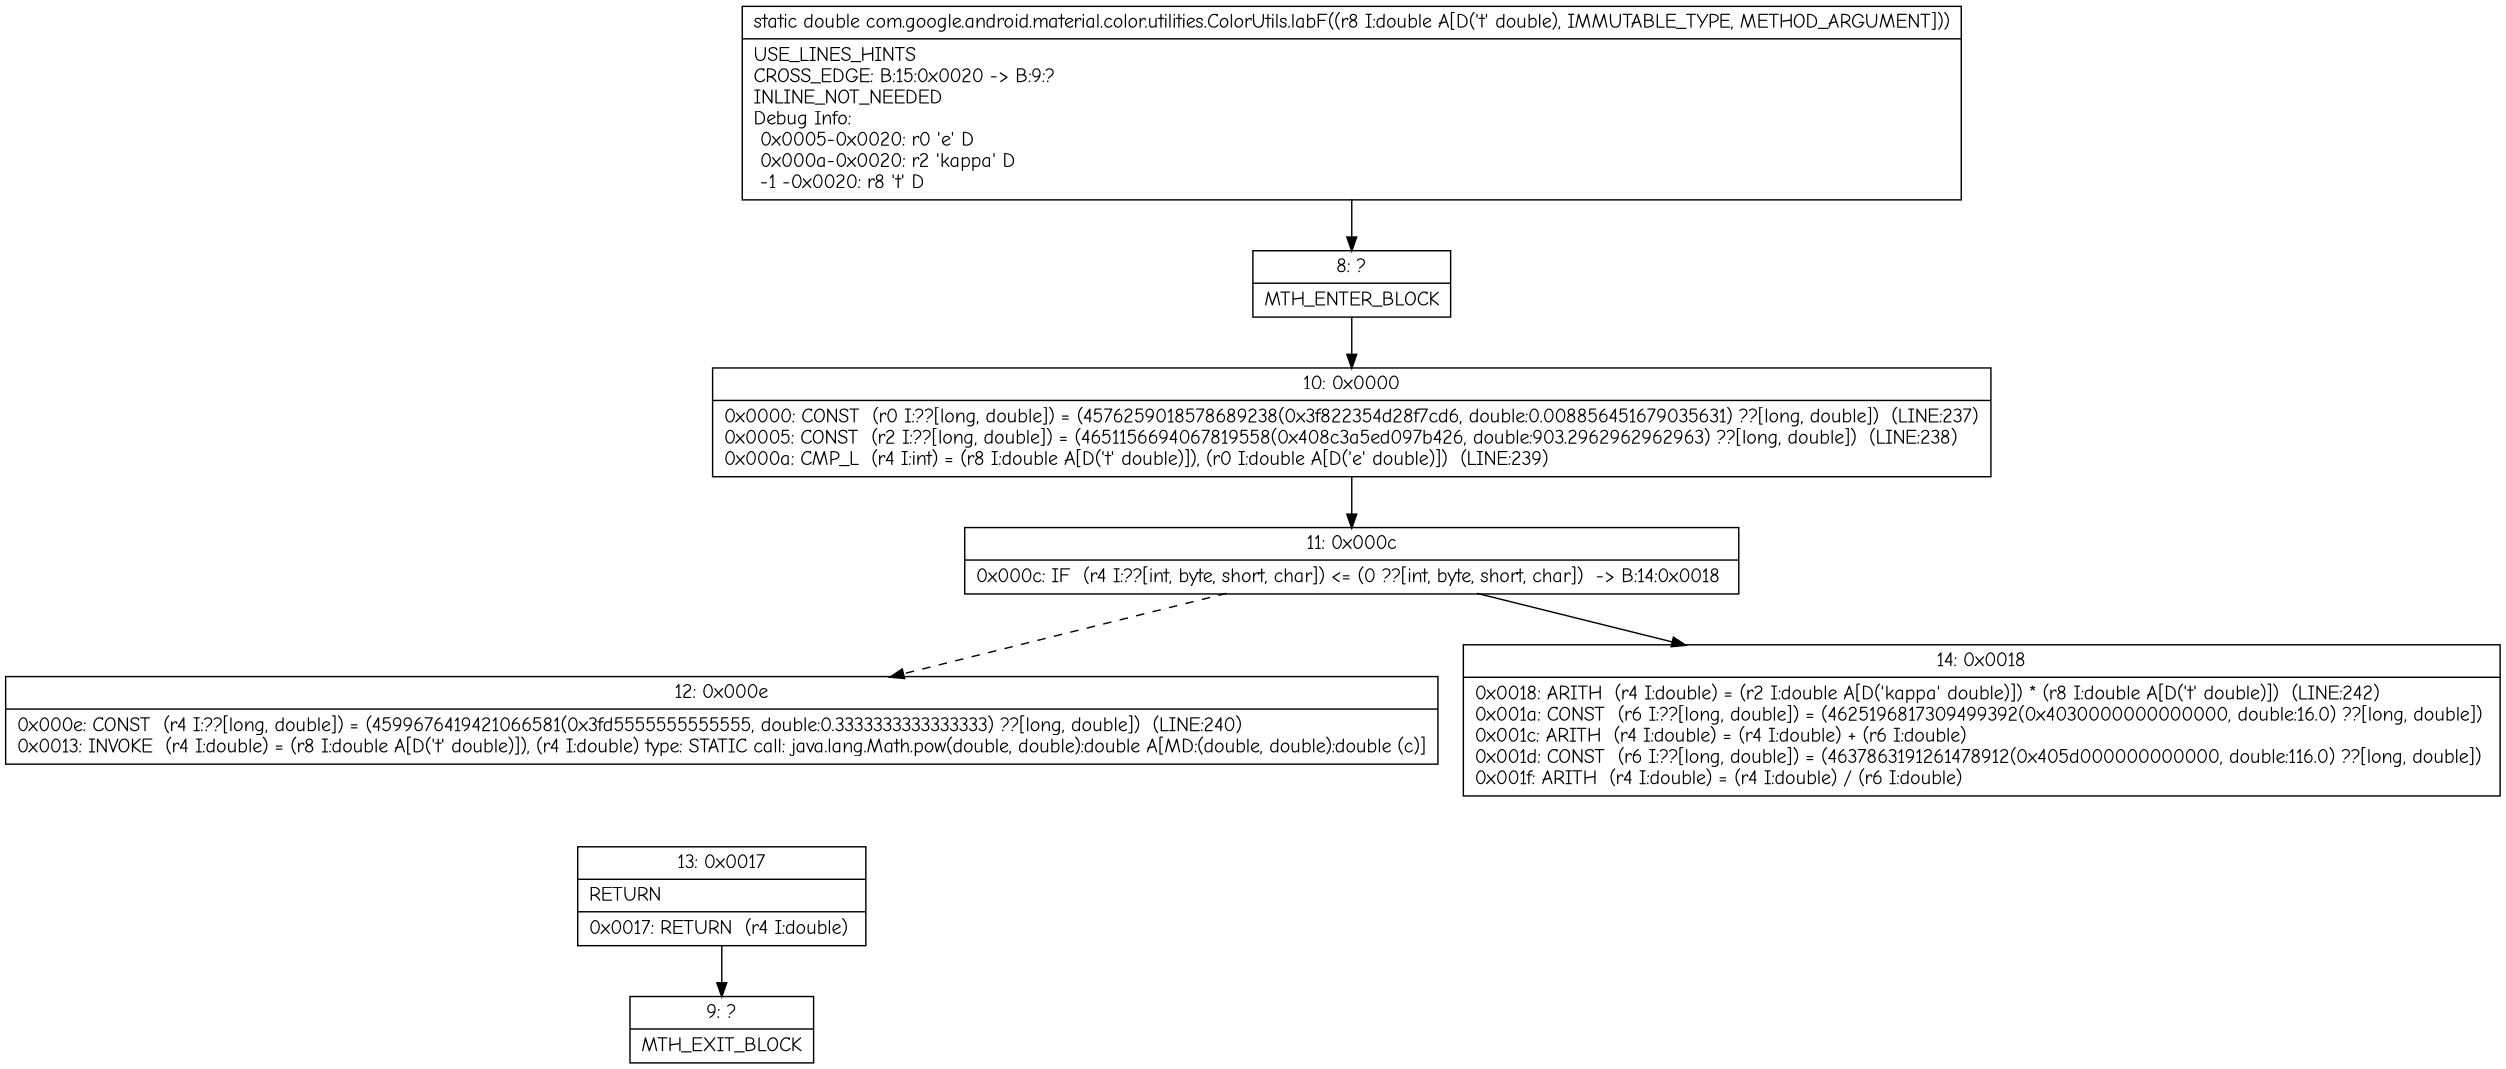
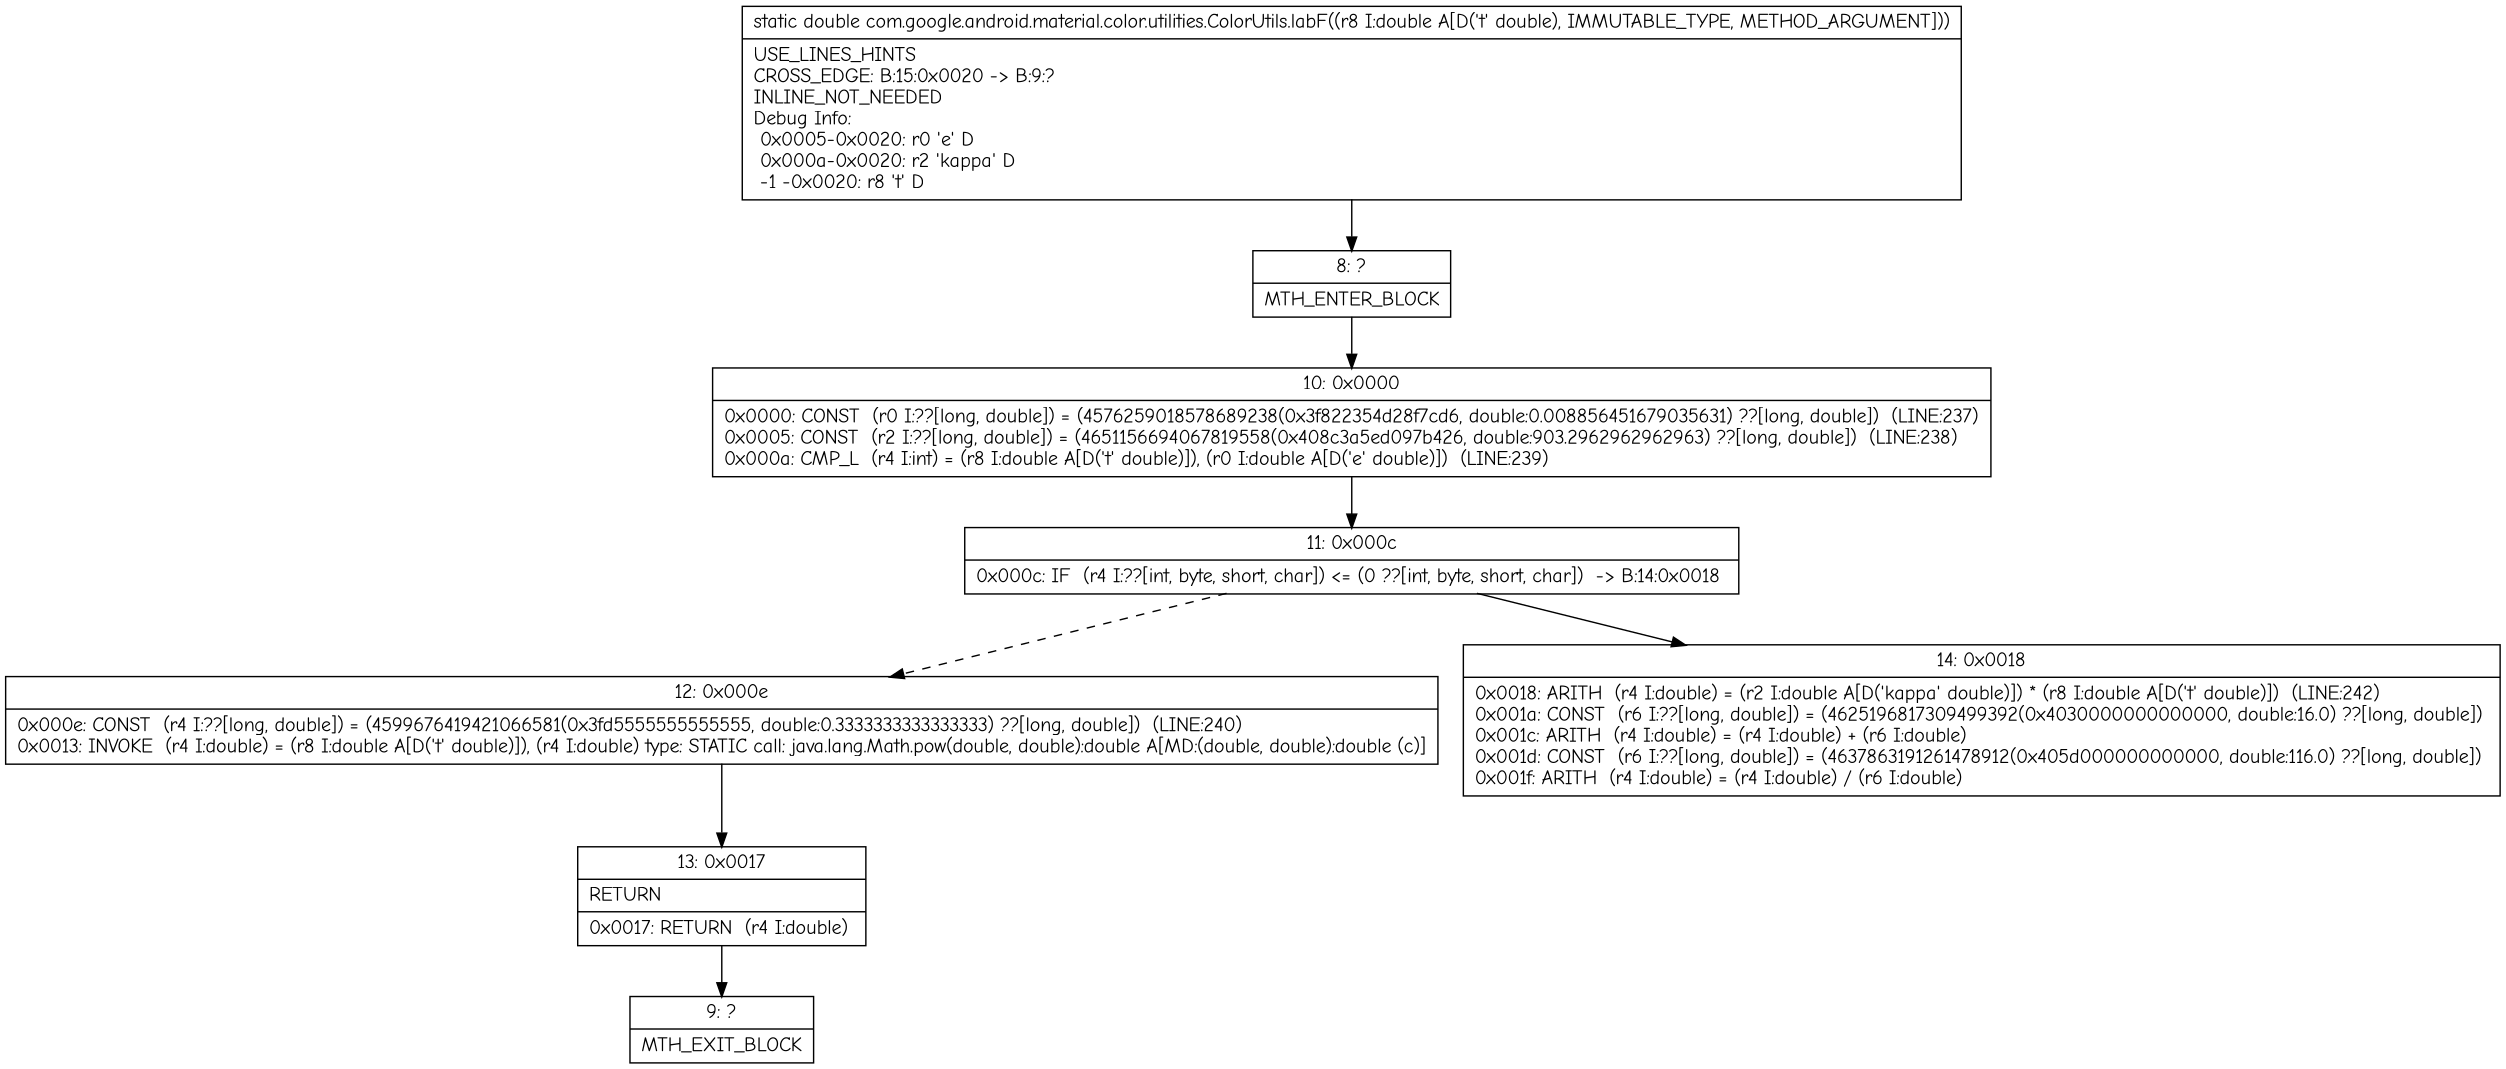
edge "12: 0x000e" -> "13: 0x0017": added
